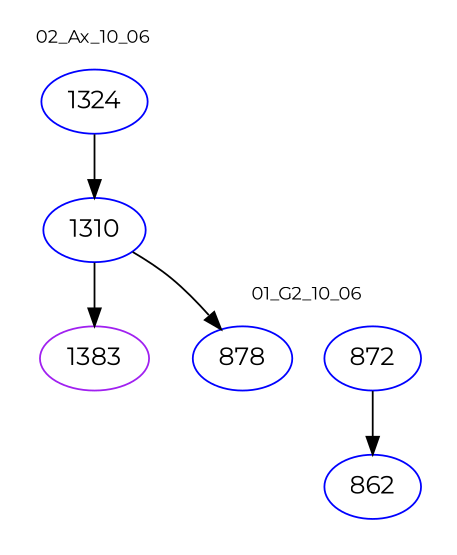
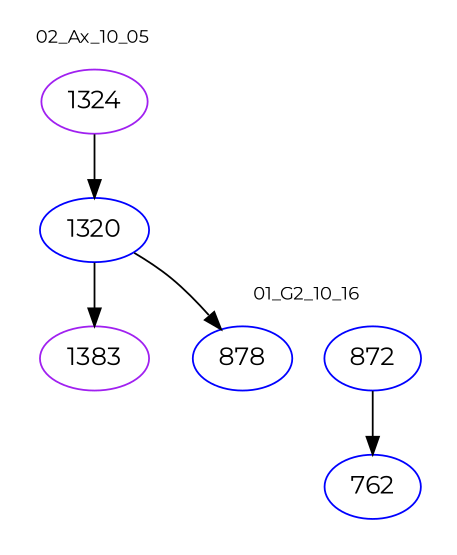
cluster "02_Ax_10_06": label "02_Ax_10_06" -> "02_Ax_10_05"
node "1324": color blue -> purple
node "1310": label "1310" -> "1320"
cluster "01_G2_10_06": label "01_G2_10_06" -> "01_G2_10_16"
node "862": label "862" -> "762"
